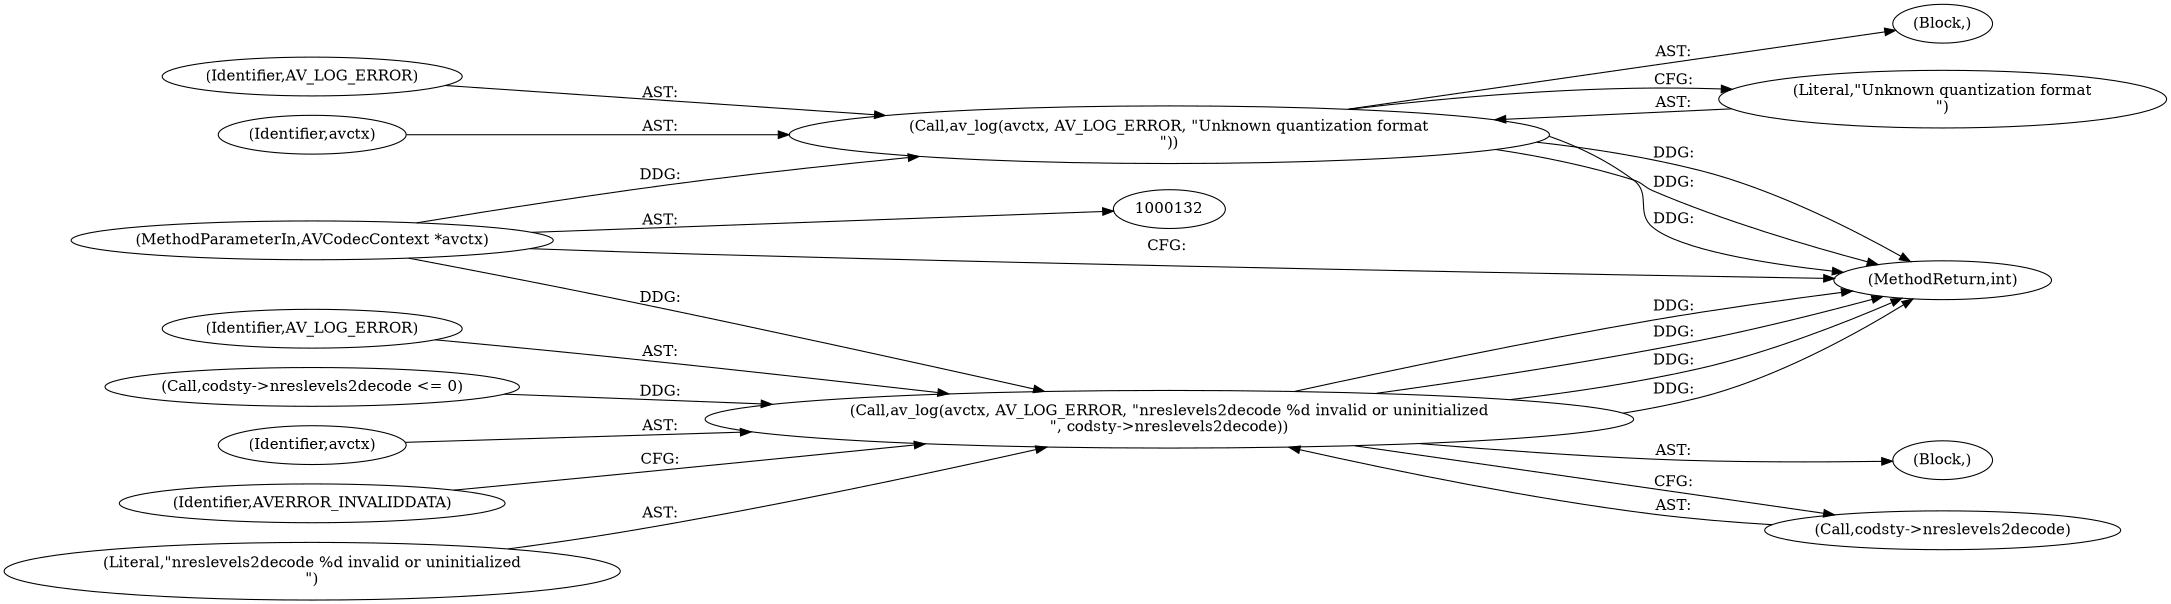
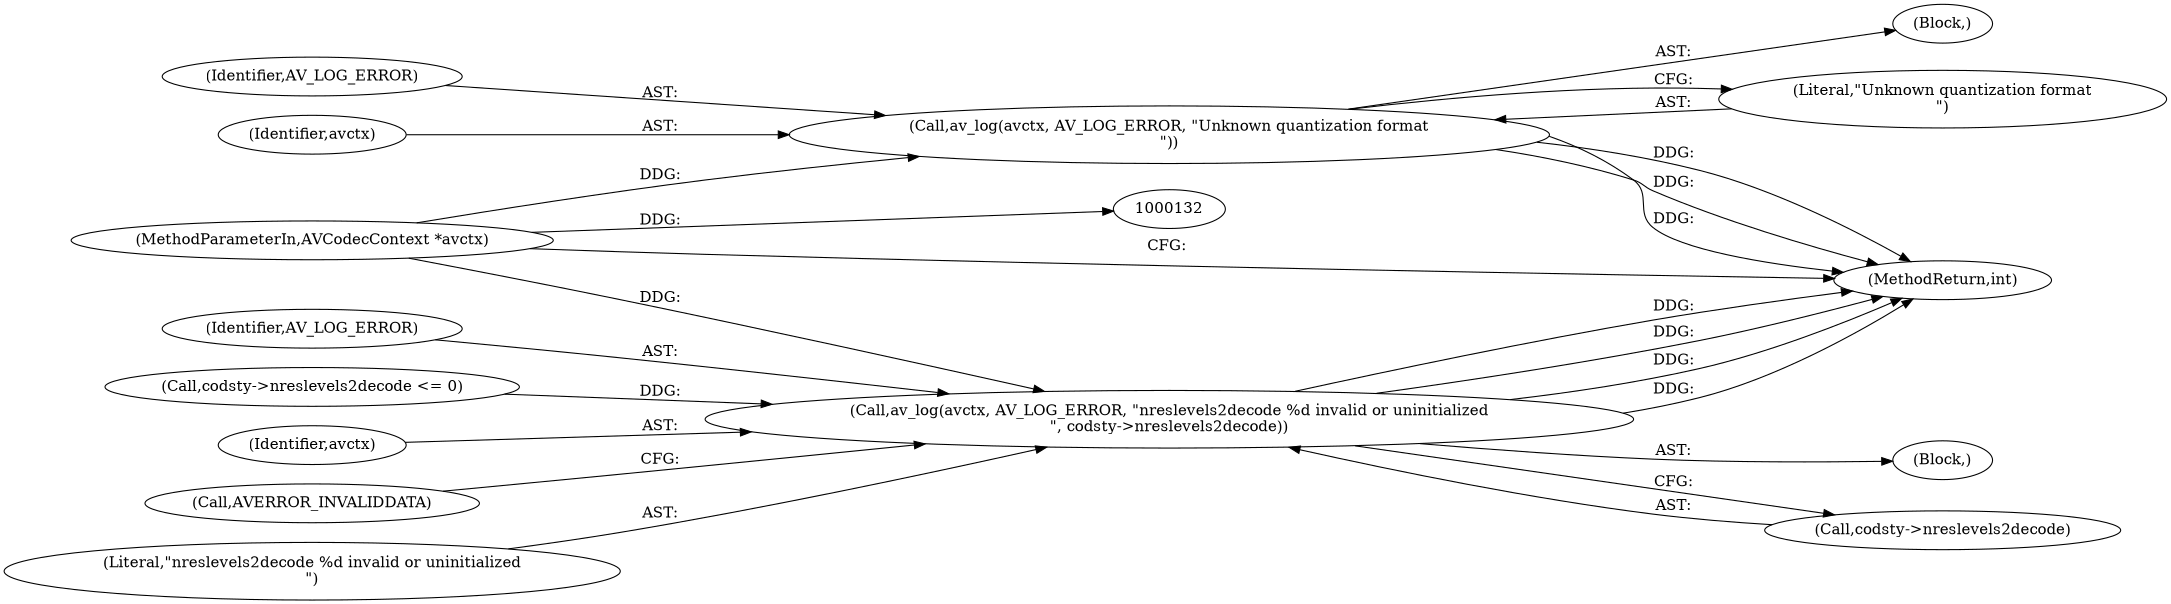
edge "(MethodParameterIn,AVCodecContext *avctx)" -> "1000132": label "AST: " -> "DDG: "
node "(Identifier,AVERROR_INVALIDDATA)": label "(Identifier,AVERROR_INVALIDDATA)" -> "(Call,AVERROR_INVALIDDATA)"
